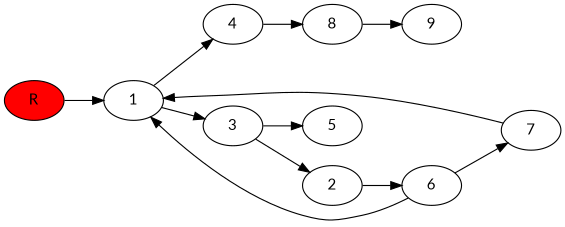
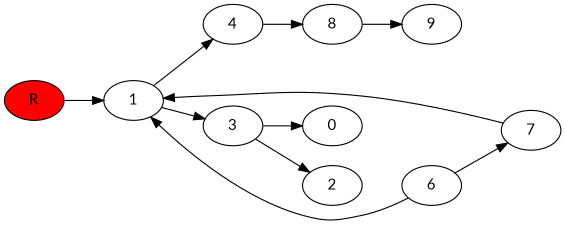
node "5": label "5" -> "0"
edge "2" -> "6": removed
